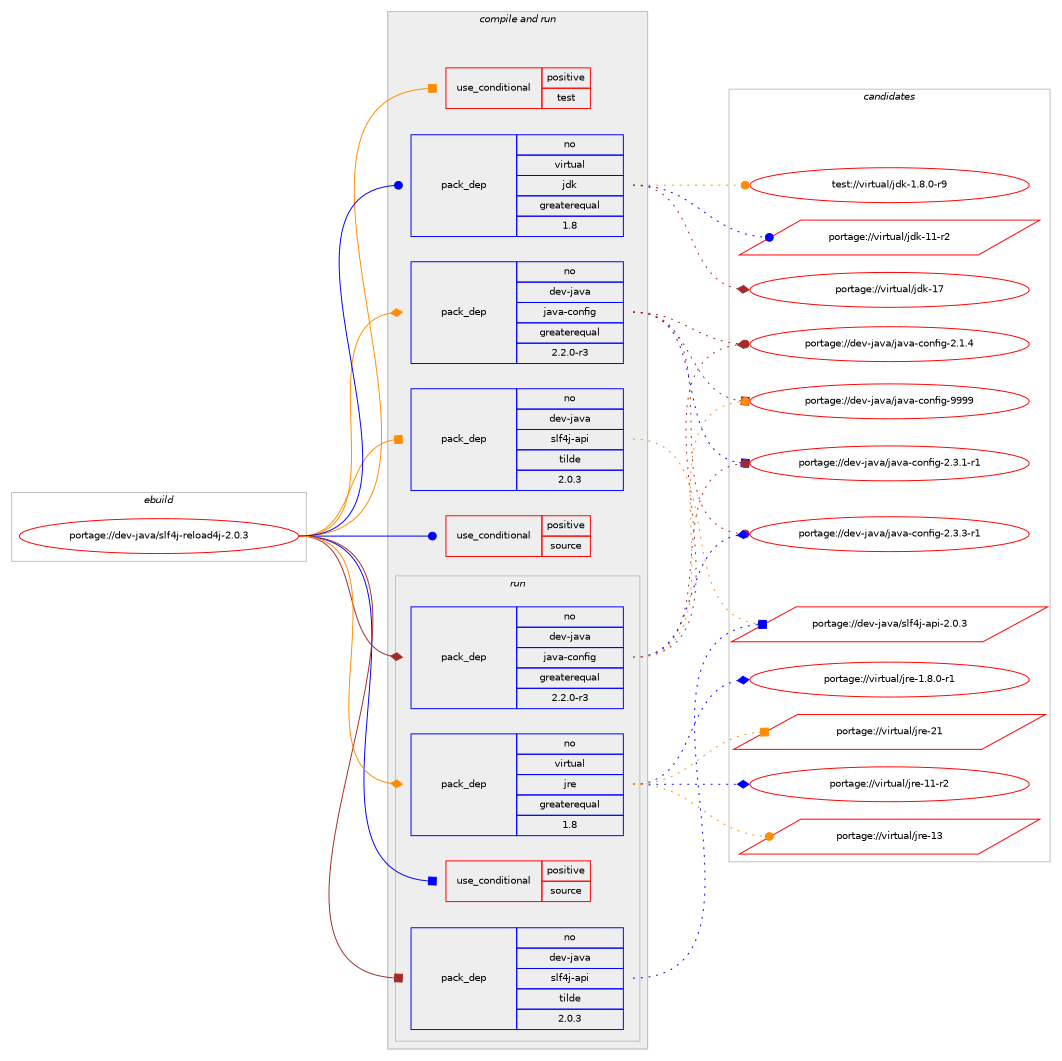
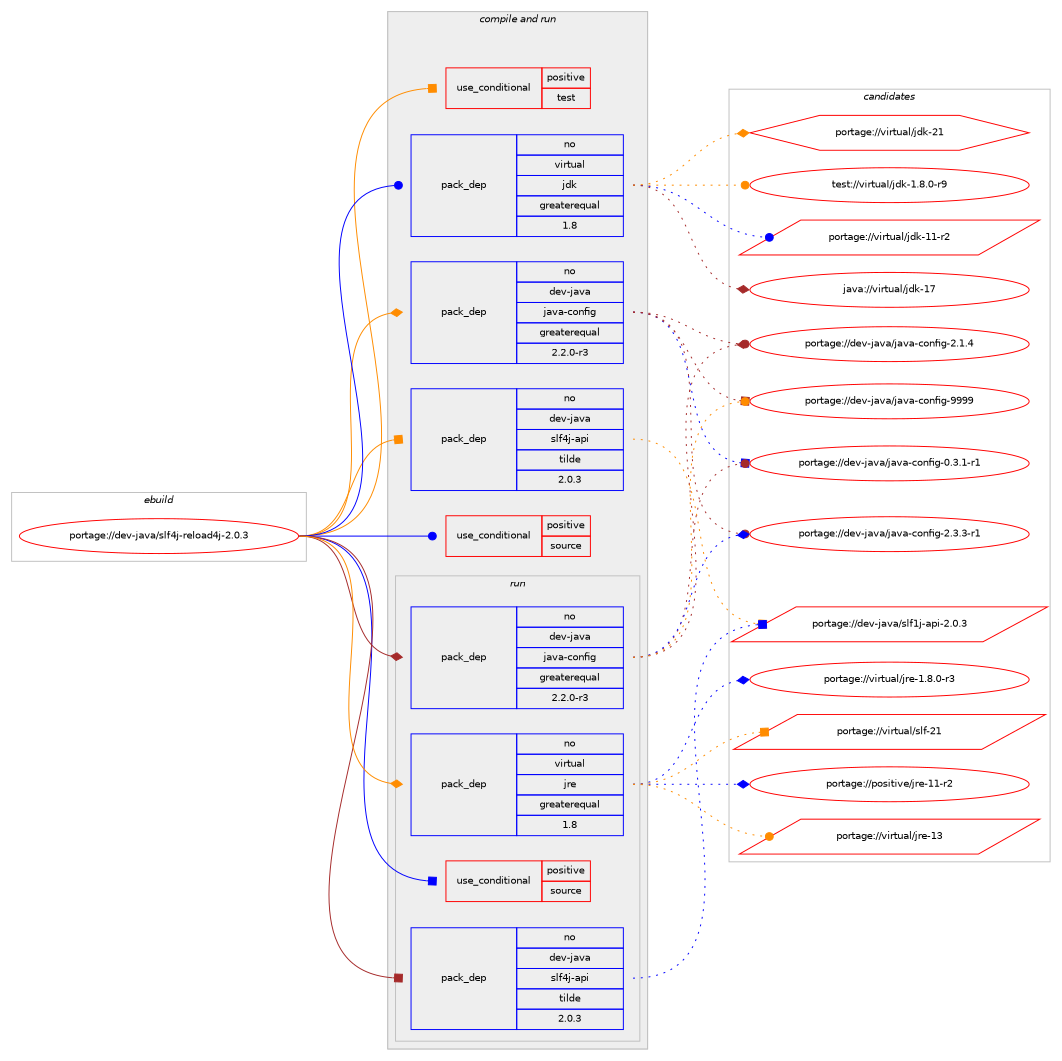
node "portage://virtual/jdk-21": added
node "portage://virtual/jdk-17": label "portage://virtual/jdk-17" -> "java://virtual/jdk-17"
node "portage://dev-java/java-config-2.3.1-r1": label "portage://dev-java/java-config-2.3.1-r1" -> "portage://dev-java/java-config-0.3.1-r1"
node "portage://dev-java/slf4j-api-2.0.3": label "portage://dev-java/slf4j-api-2.0.3" -> "portage://dev-java/slf1j-api-2.0.3"
node "portage://virtual/jre-1.8.0-r1": label "portage://virtual/jre-1.8.0-r1" -> "portage://virtual/jre-1.8.0-r3"
node "portage://virtual/jre-21": label "portage://virtual/jre-21" -> "portage://virtual/slf-21"
node "portage://virtual/jre-11-r2": label "portage://virtual/jre-11-r2" -> "portage://positive/jre-11-r2"
